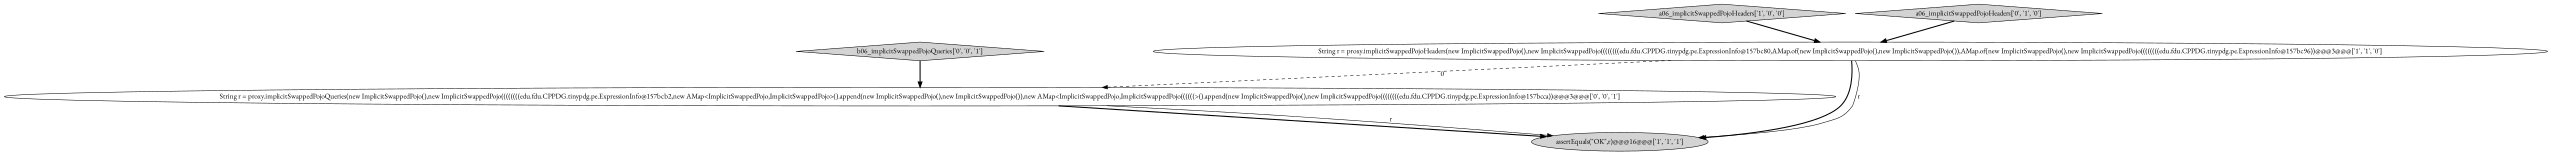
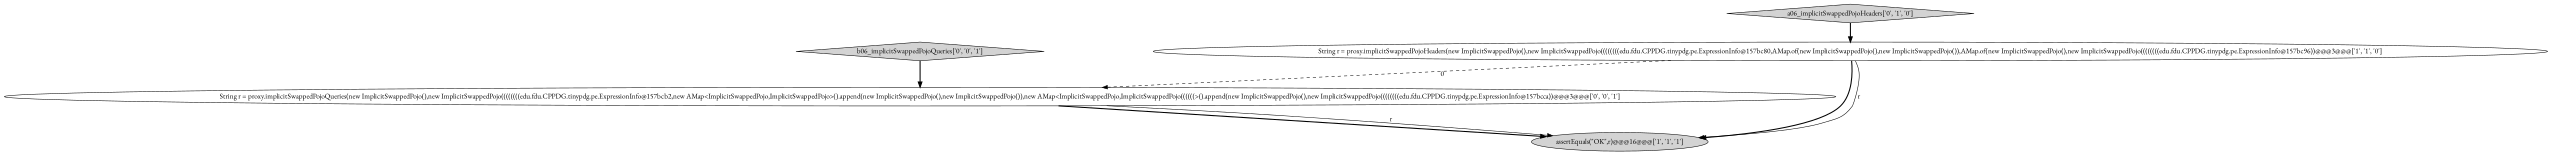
node "a06_implicitSwappedPojoHeaders['1', '0', '0']": removed
